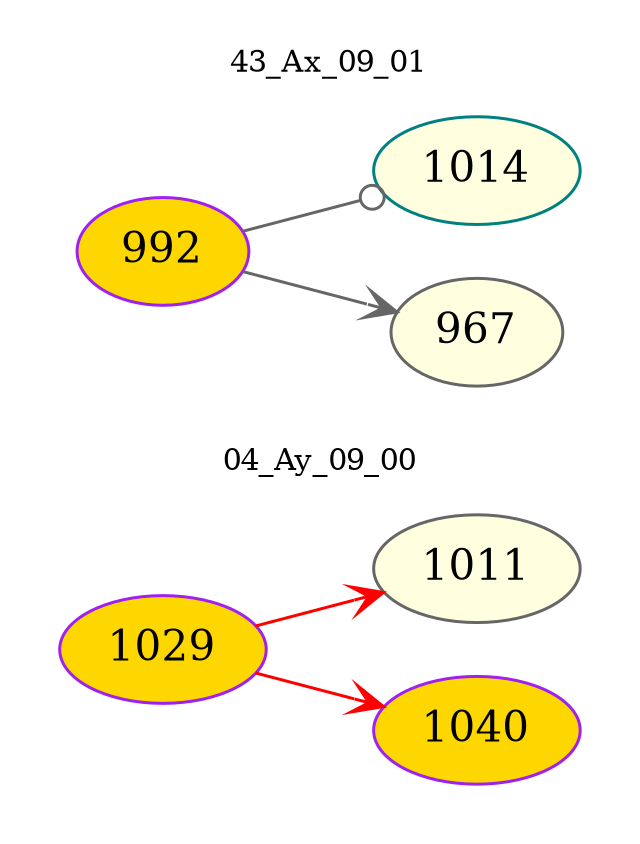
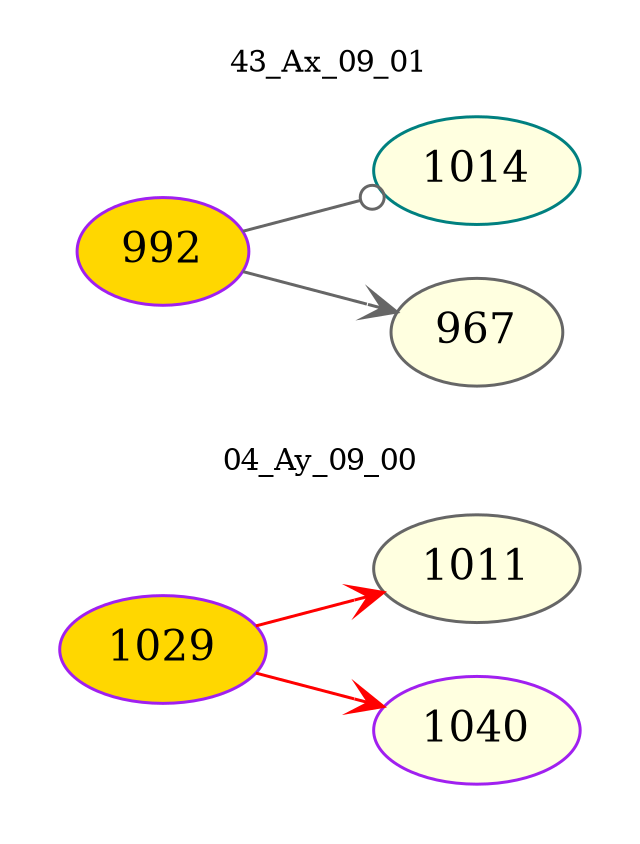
node "1040": fillcolor gold -> lightyellow
